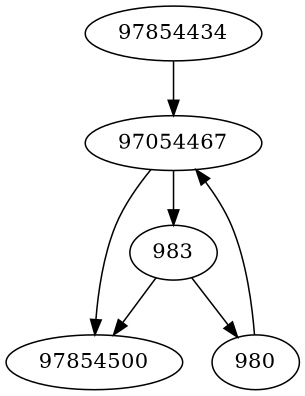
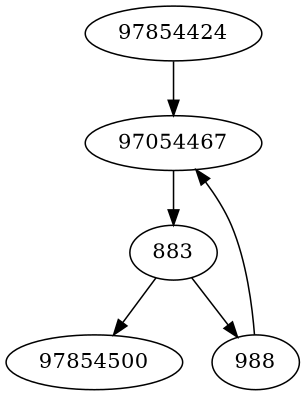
node "97854434": label "97854434" -> "97854424"
edge "97054467" -> "97854500": removed
node "983": label "983" -> "883"
node "980": label "980" -> "988"
